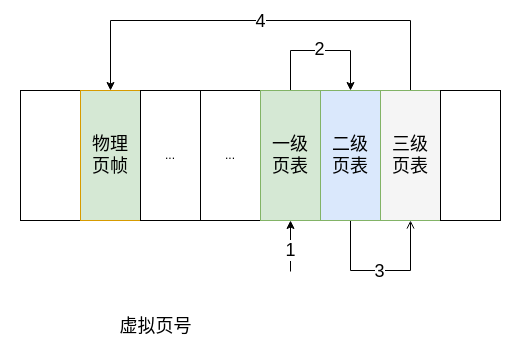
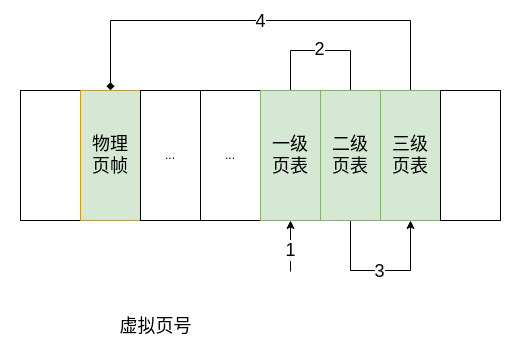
edge "三级 页表" -> "物理 页帧": arrowhead classic -> diamond
edge "一级 页表" -> "二级 页表": arrowhead classic -> none
node "二级 页表": fillcolor #dae8fc -> #d5e8d4
node "三级 页表": fillcolor #f5f5f5 -> #d5e8d4
edge "二级 页表" -> "三级 页表": arrowhead open -> classic
